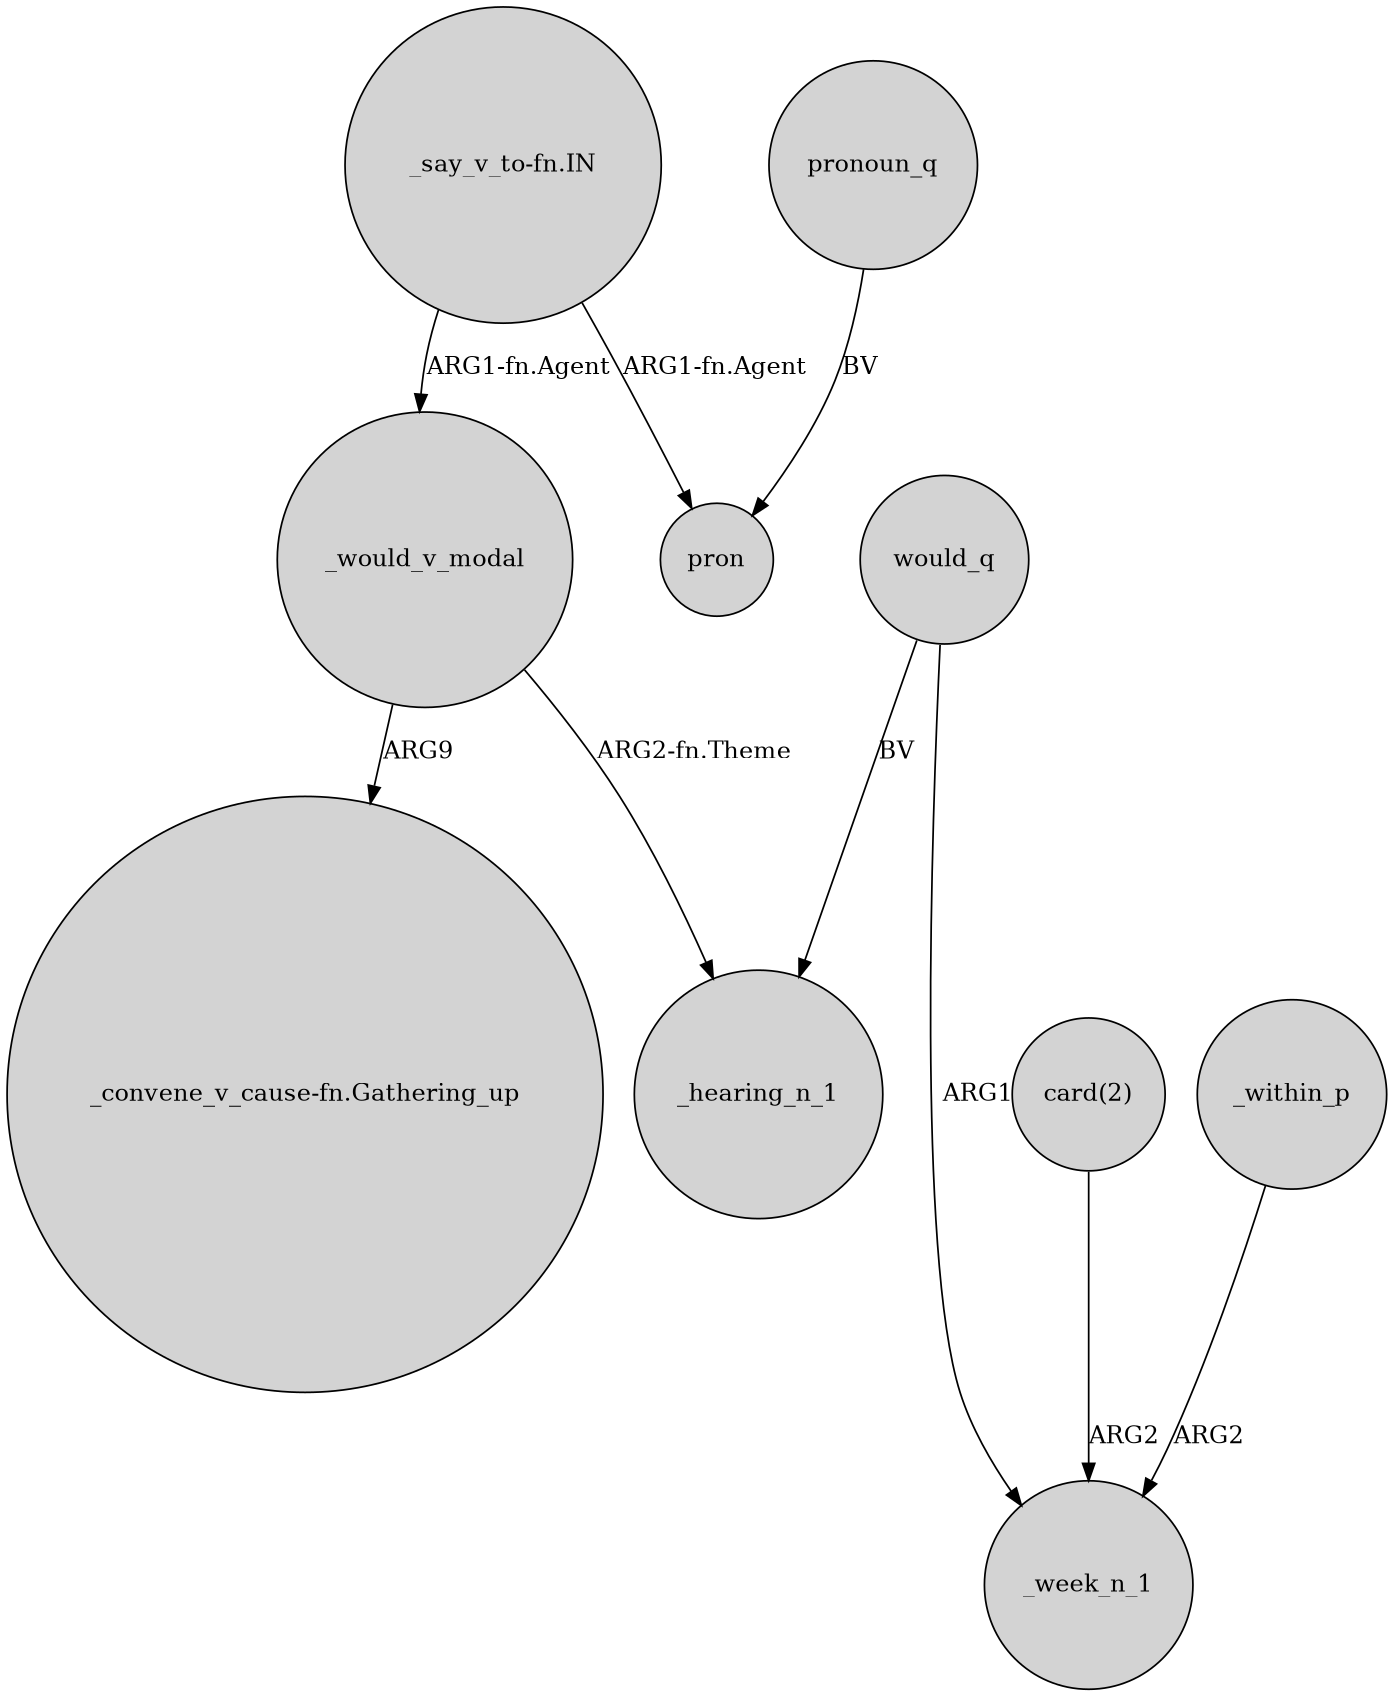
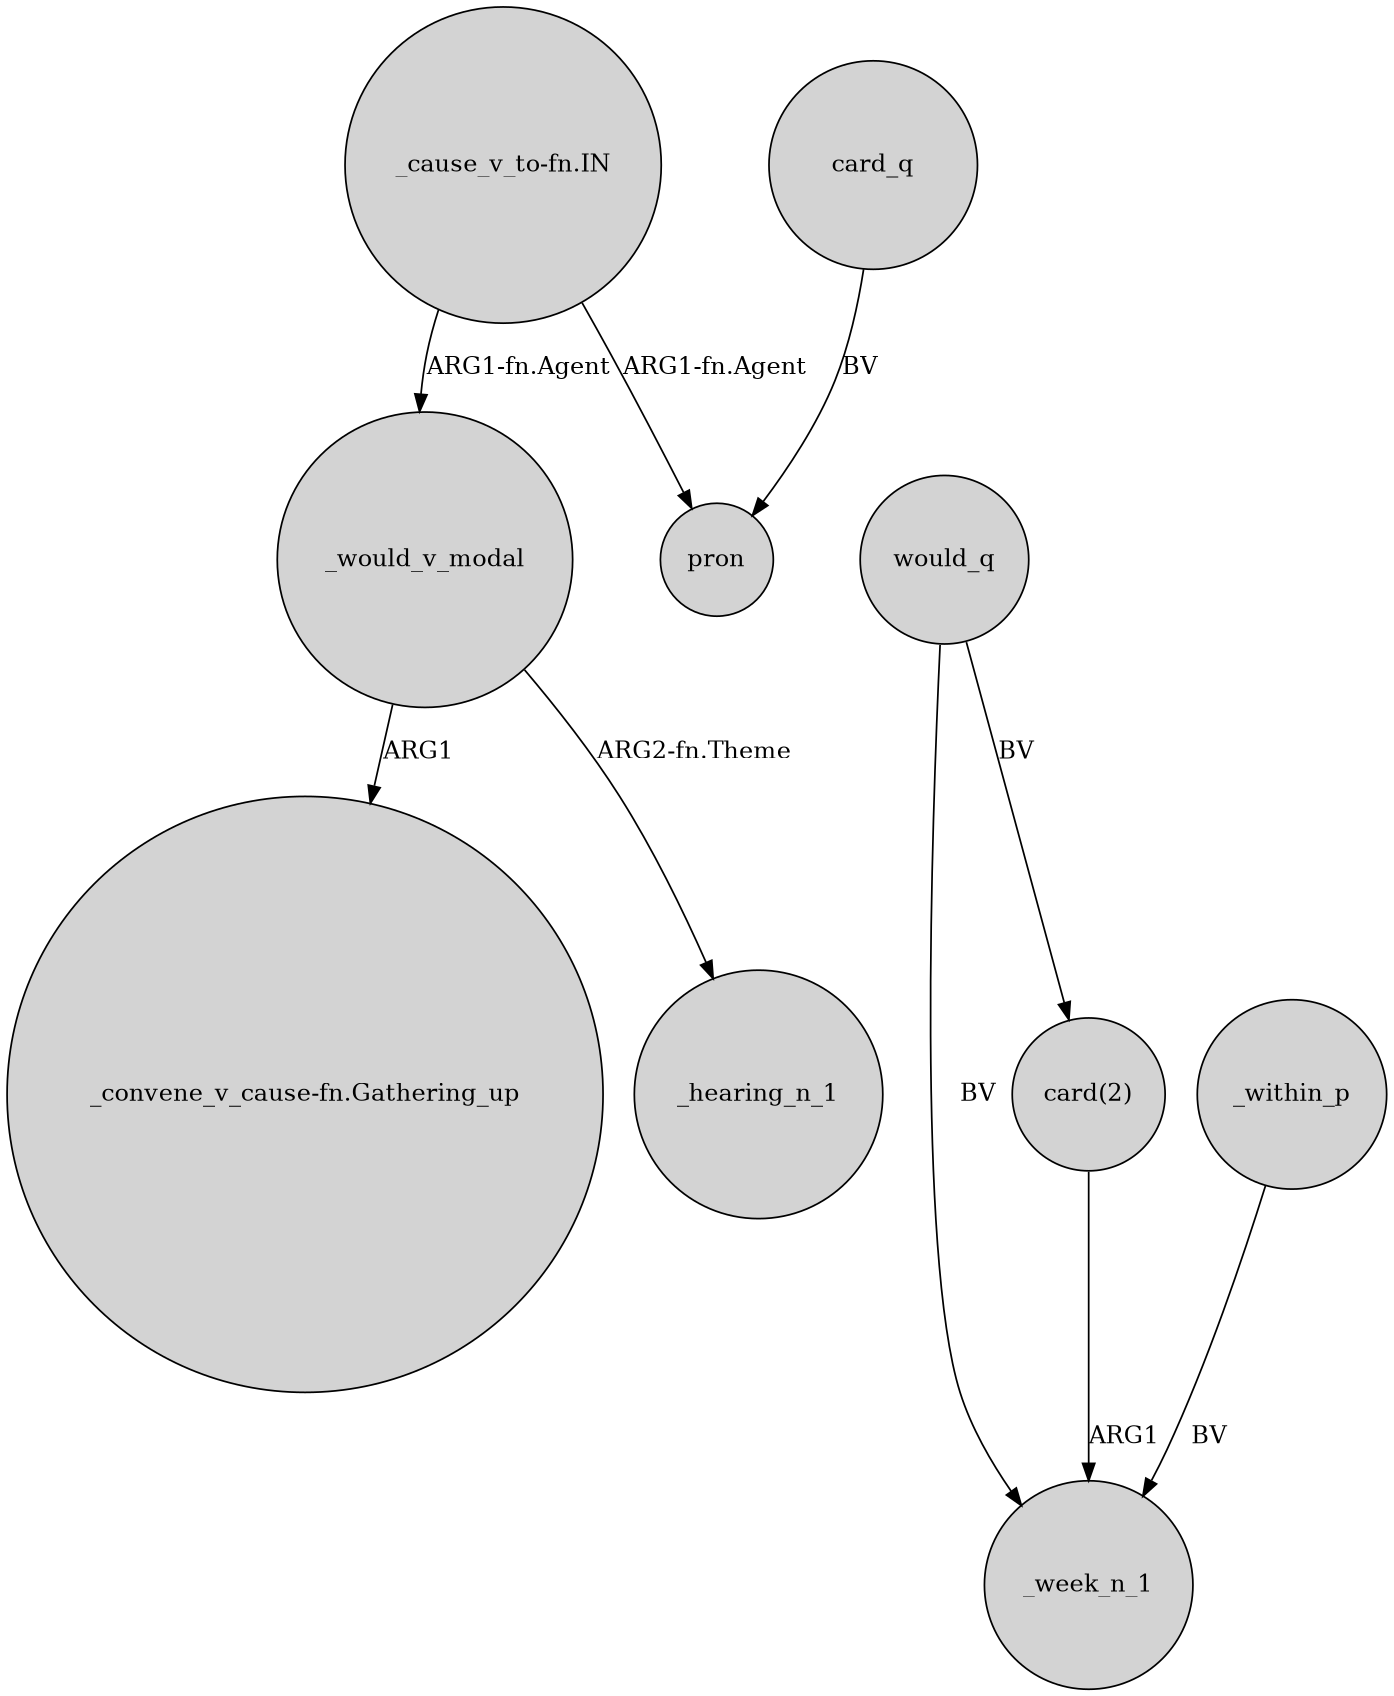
node "_say_v_to-fn.IN": label "_say_v_to-fn.IN" -> "_cause_v_to-fn.IN"
node "pronoun_q": label "pronoun_q" -> "card_q"
edge "_would_v_modal" -> "_convene_v_cause-fn.Gathering_up": label "ARG9" -> "ARG1"
edge "would_q" -> "_hearing_n_1": now "would_q" -> "card(2)"
edge "would_q" -> "_week_n_1": label "ARG1" -> "BV"
edge "card(2)" -> "_week_n_1": label "ARG2" -> "ARG1"
edge "_within_p" -> "_week_n_1": label "ARG2" -> "BV"
